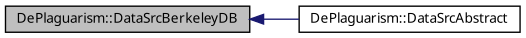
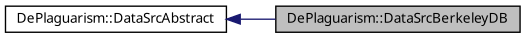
edge "DePlaguarism::DataSrcAbstract" -> "DePlaguarism::DataSrcBerkeleyDB": reversed
